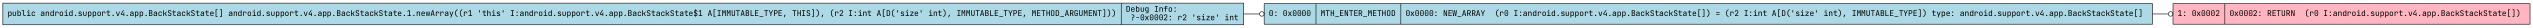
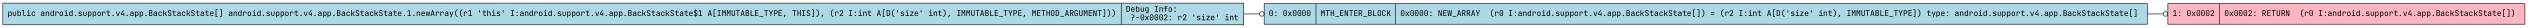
node "0: 0x0000": text "MTH_ENTER_METHOD" -> "MTH_ENTER_BLOCK"
